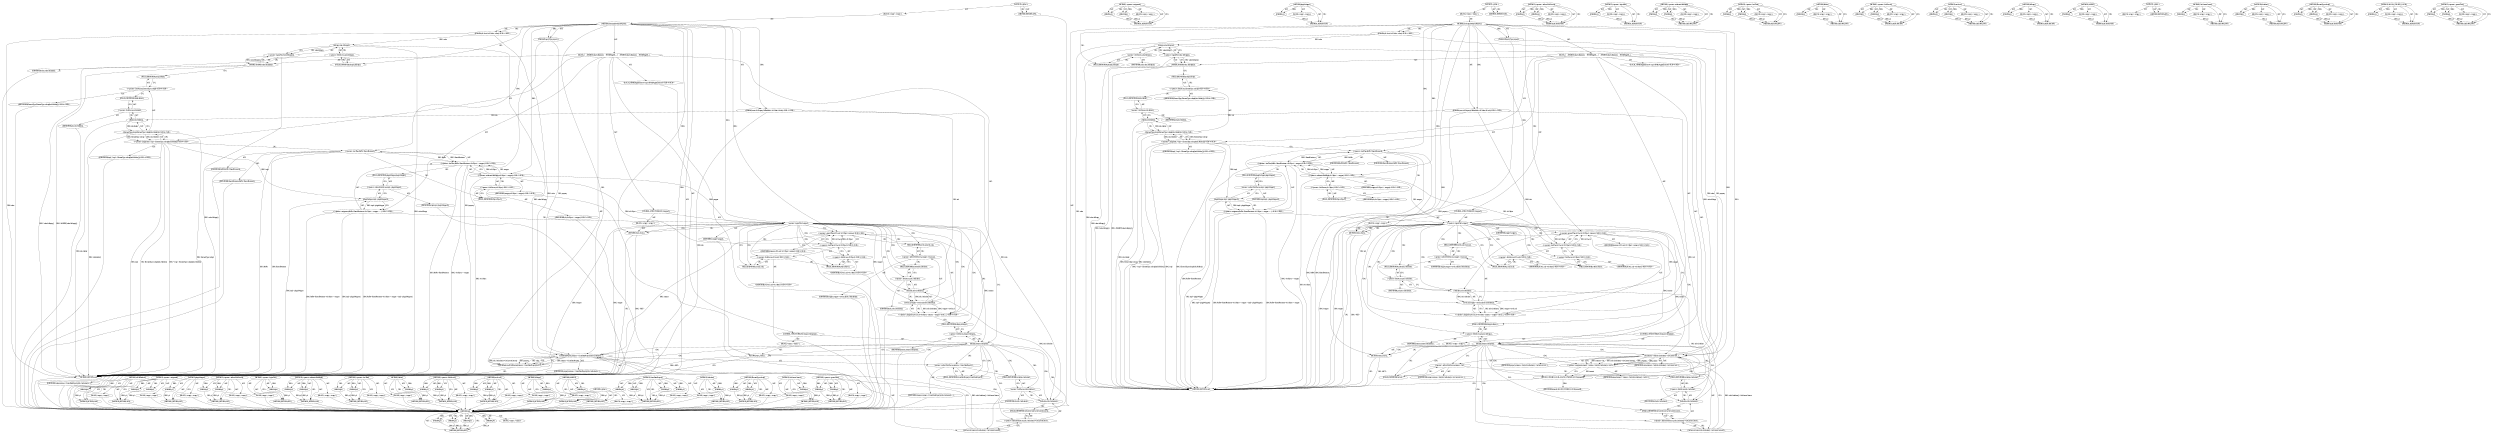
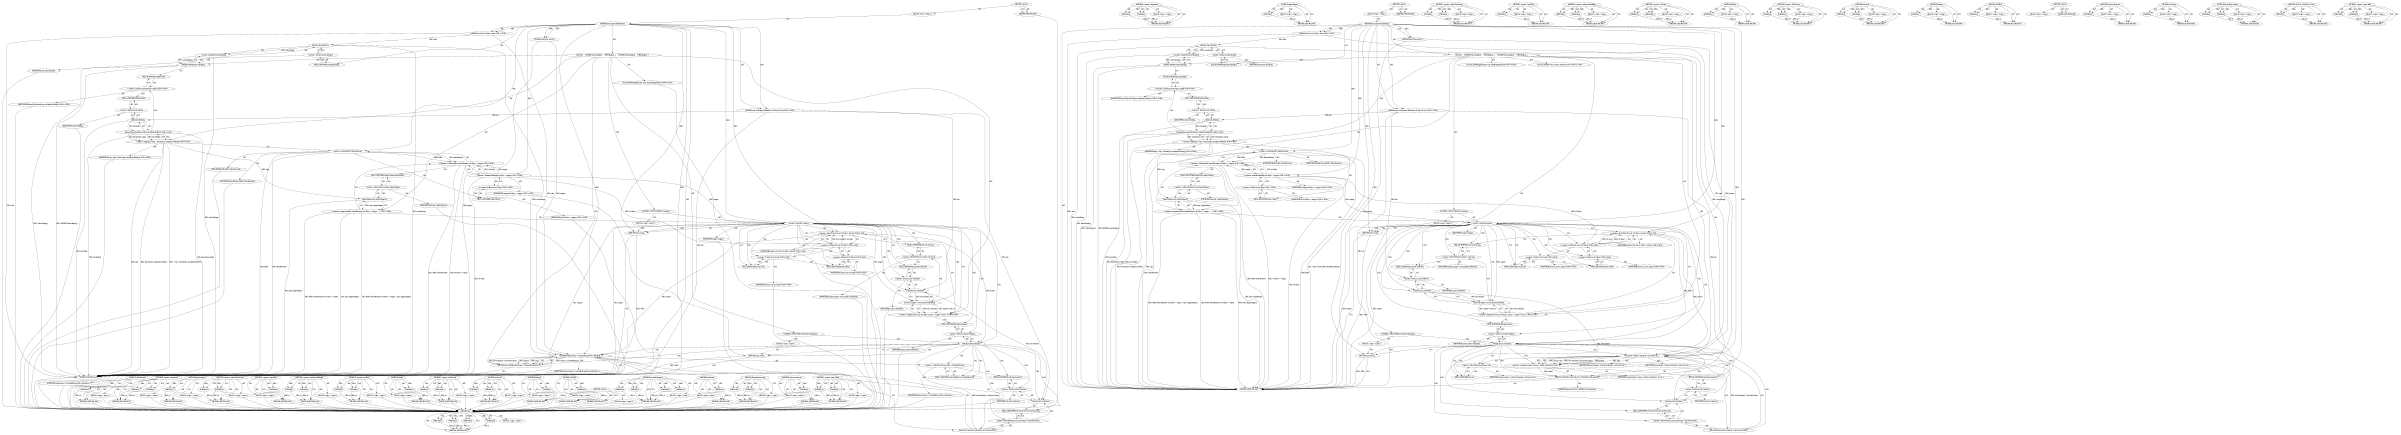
node "<(LOCAL,v8.Maybe<bool> unused: v8.Maybe<bool>)<SUB>13</SUB>>": added
